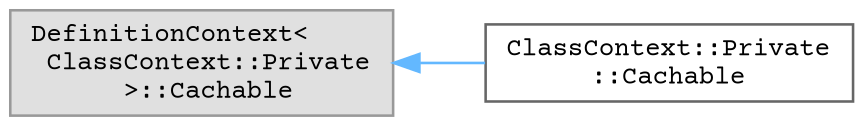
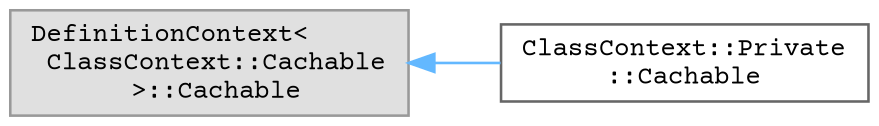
node "DefinitionContext< ClassContext::Private >::Cachable": label "DefinitionContext< ClassContext::Private >::Cachable" -> "DefinitionContext< ClassContext::Cachable >::Cachable"
